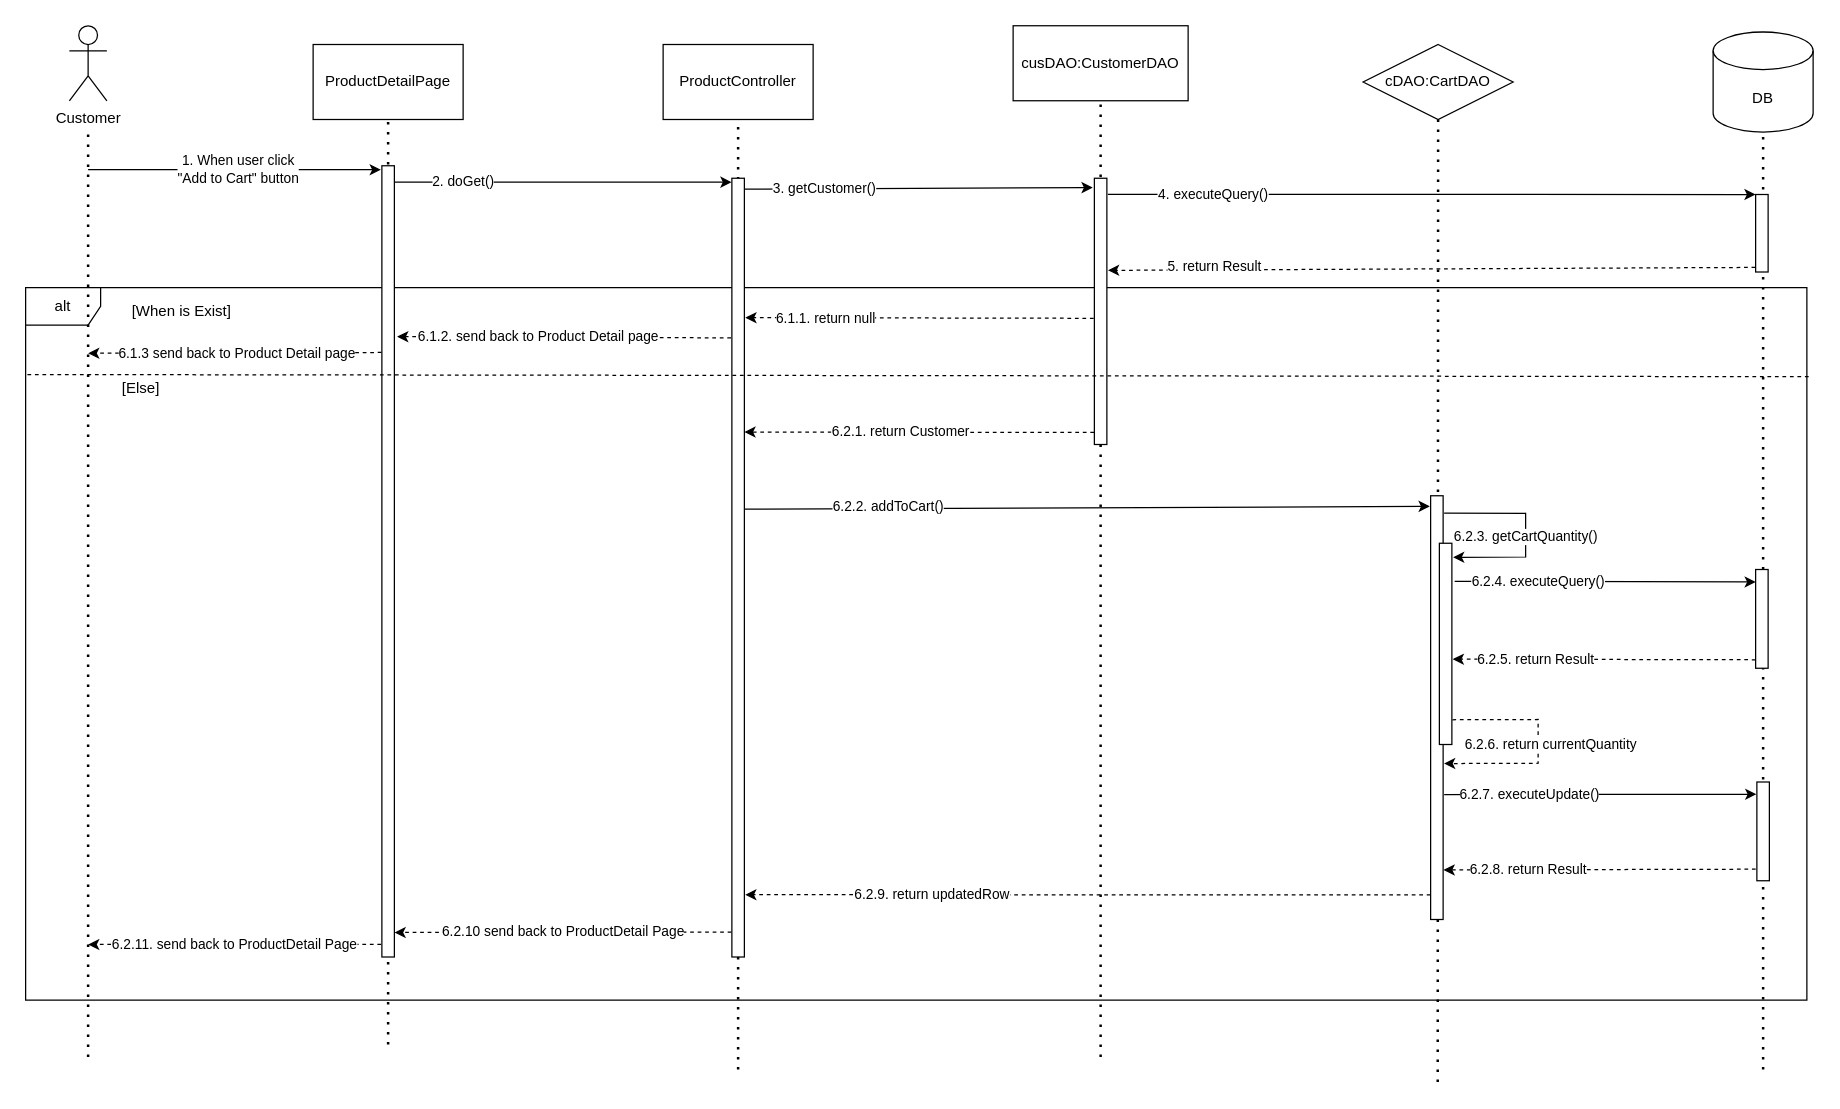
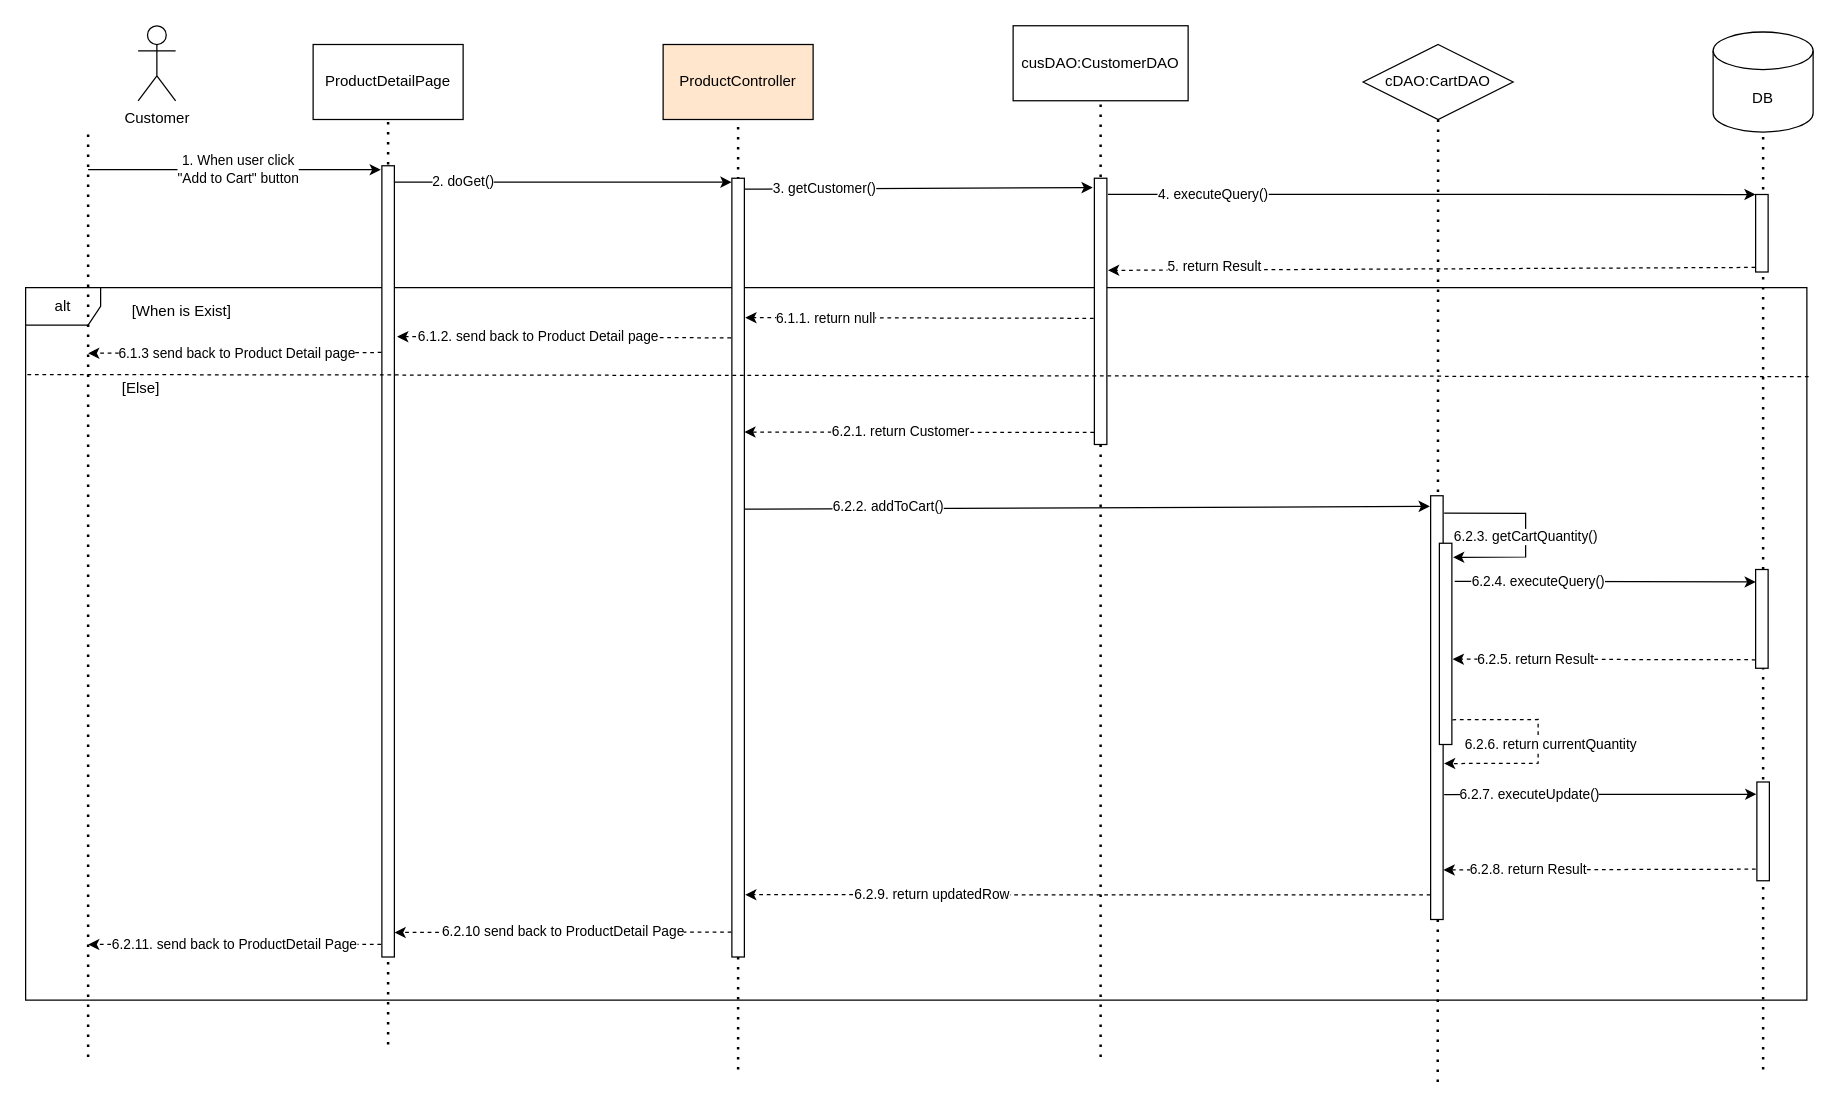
node "Customer": moved (88, 63) -> (157, 63)
node "ProductController": fillcolor #ffffff -> #ffe6cc
